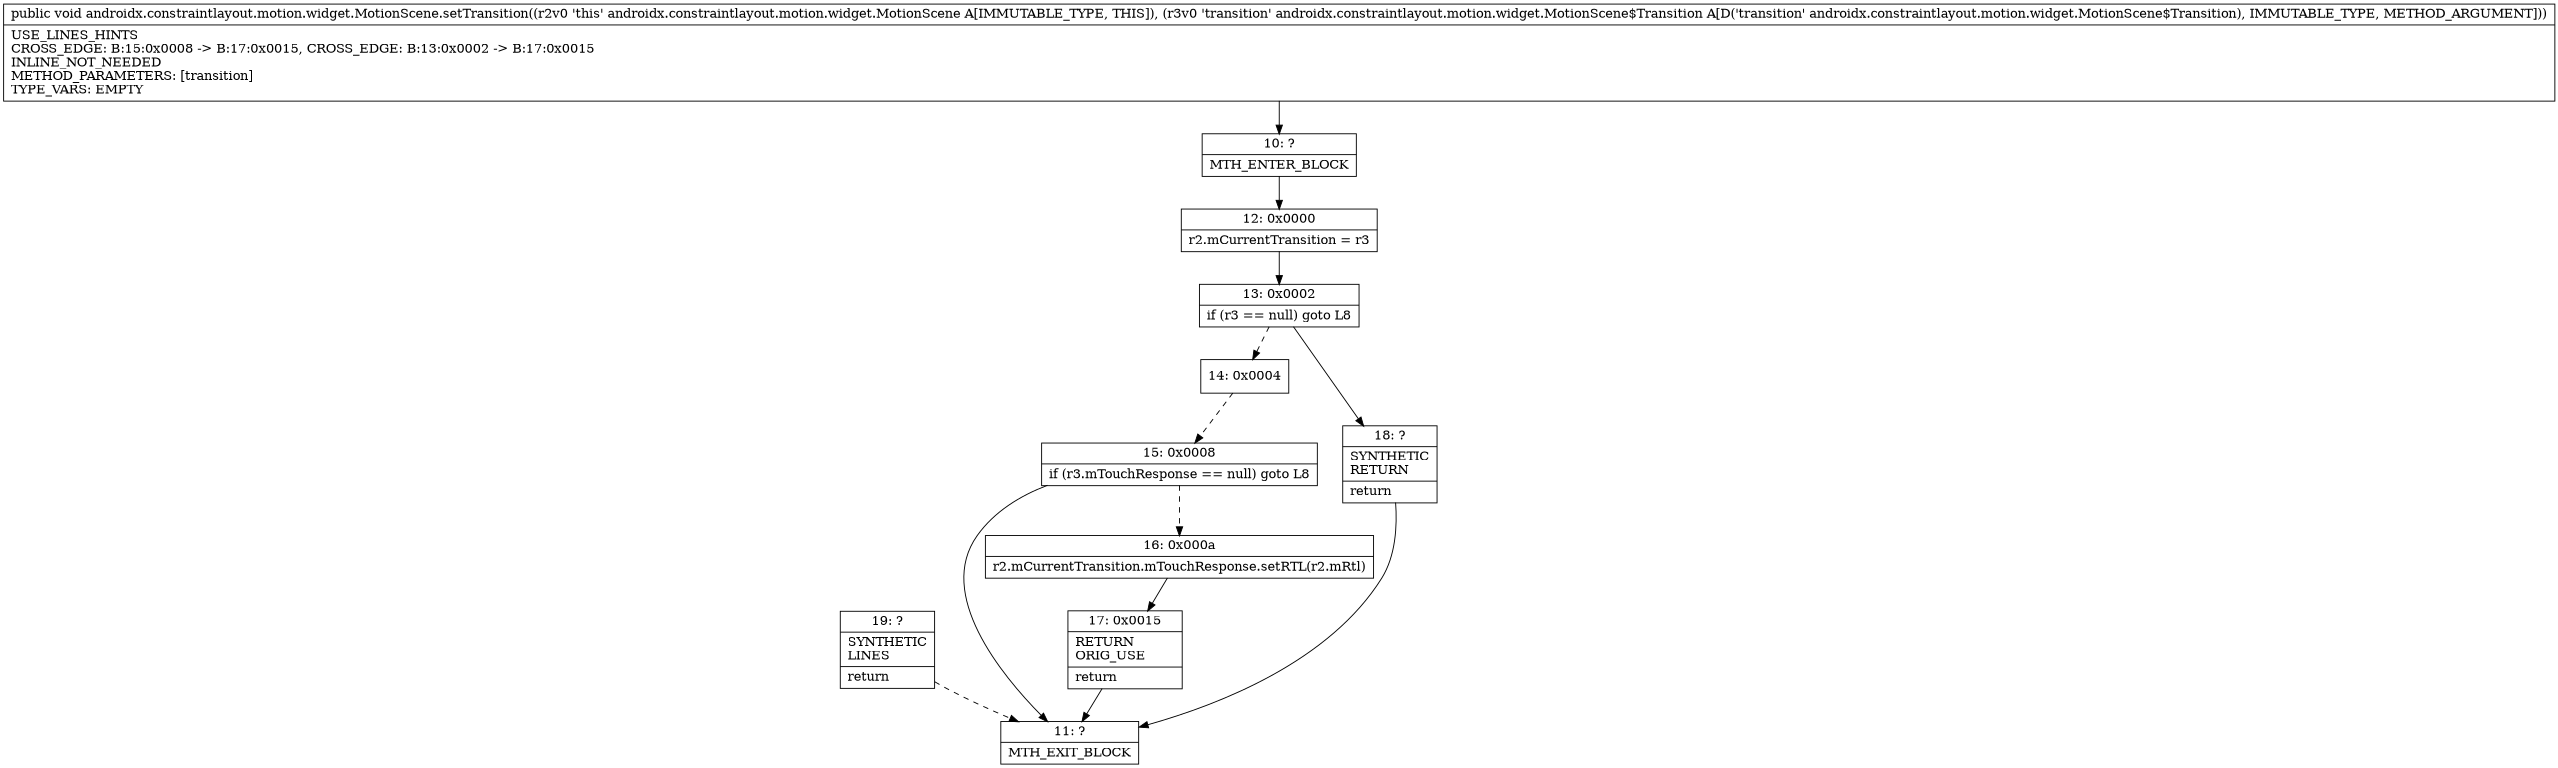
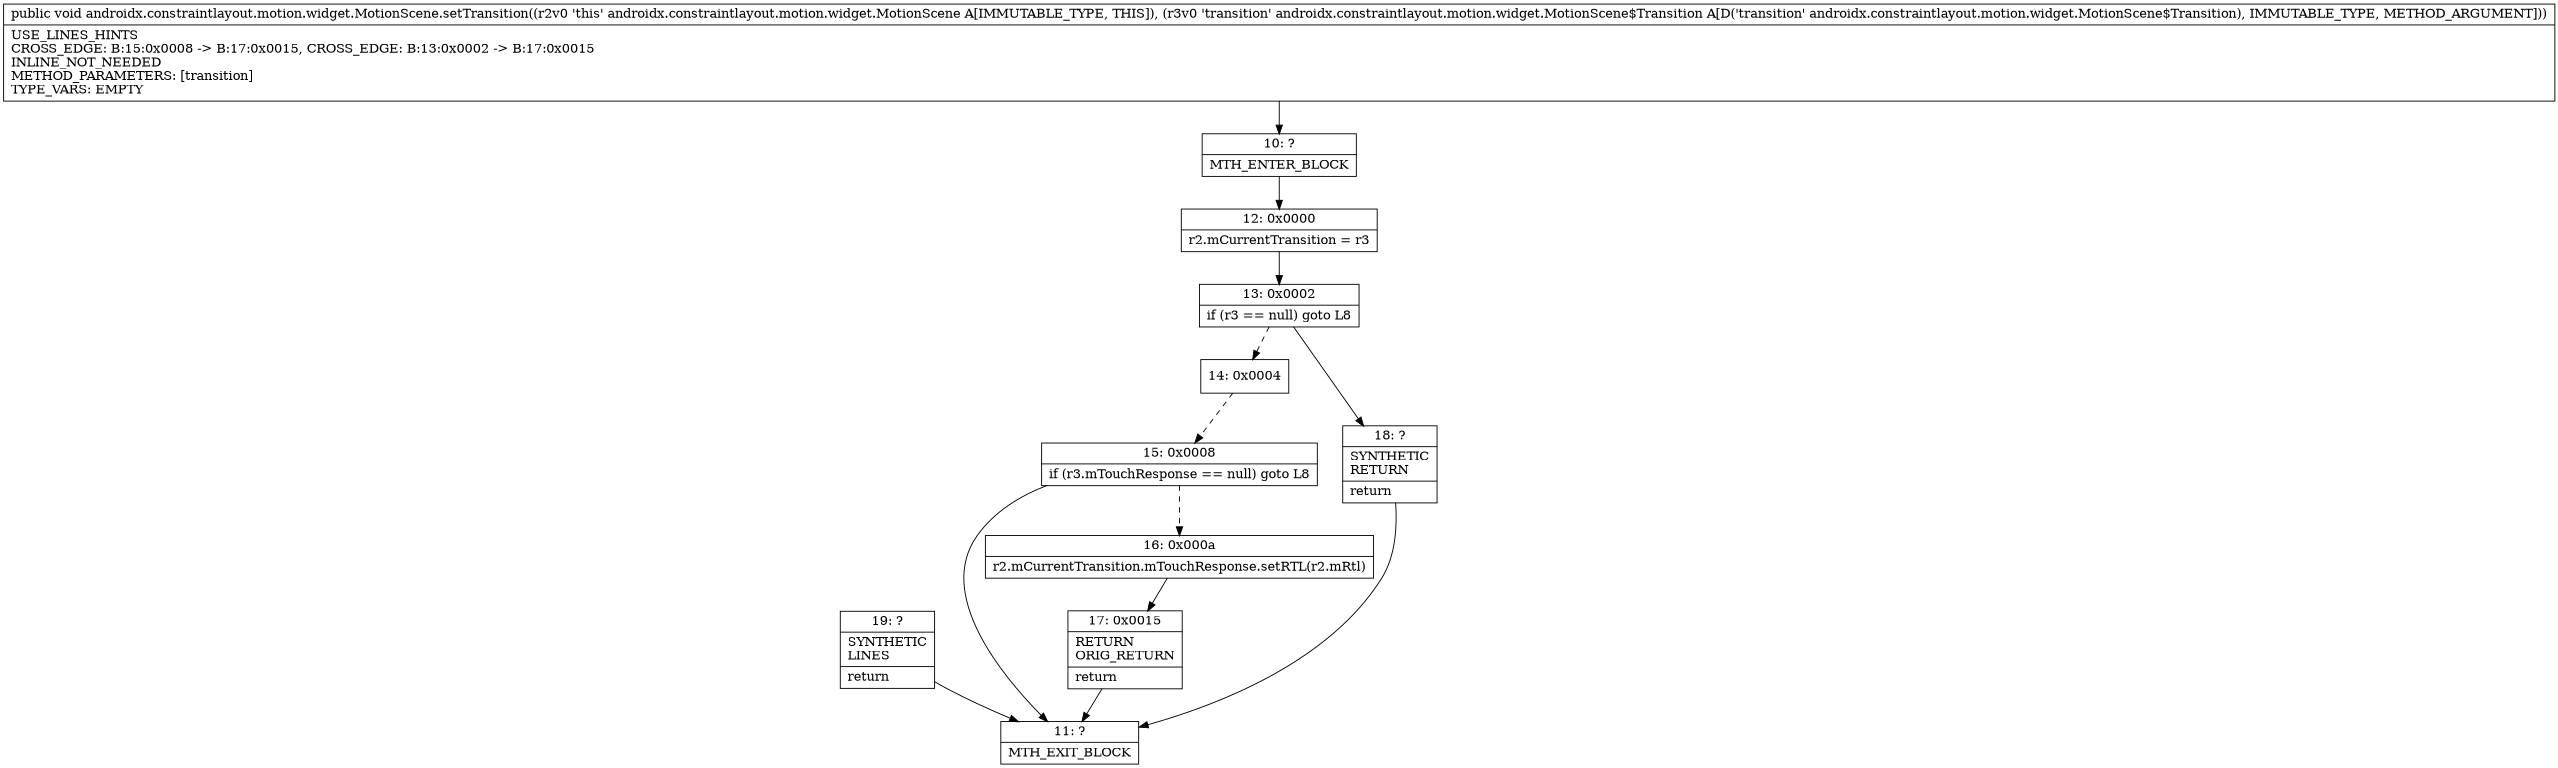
node "17: 0x0015": text "ORIG_USE" -> "ORIG_RETURN"
edge "19: ?" -> "11: ?": style dashed -> solid
